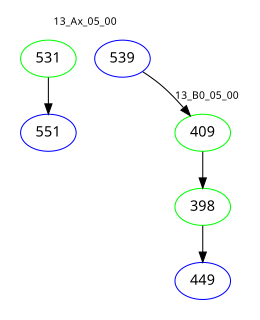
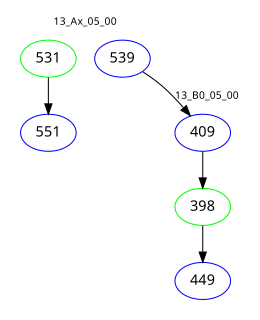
node "409": color green -> blue
